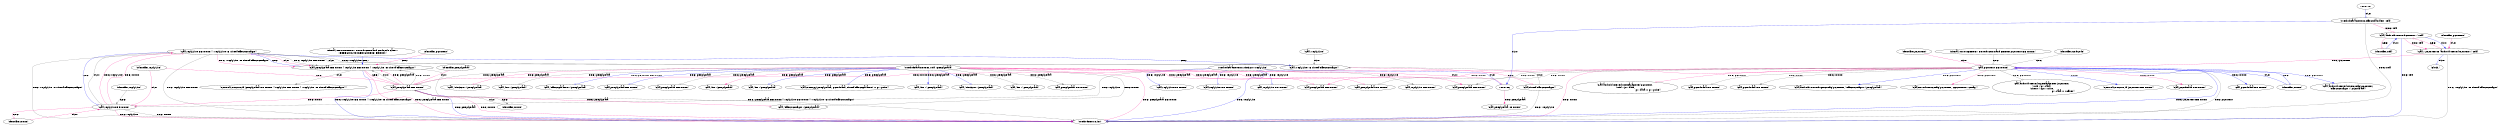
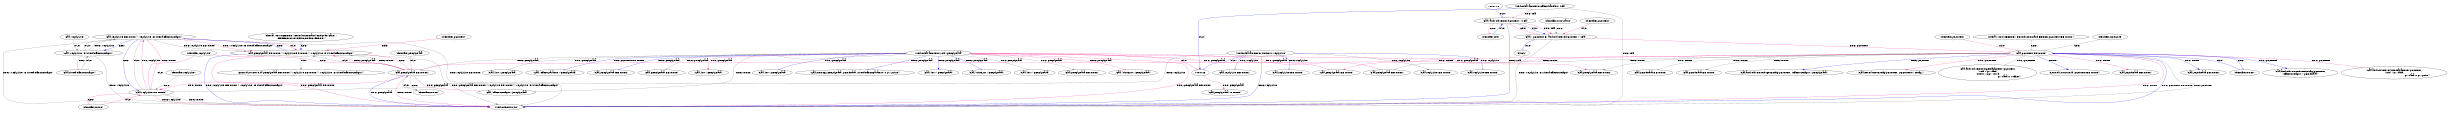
edge "1000118" -> "(MethodParameterIn,effect_handle_t  self)": now "1000118" -> "(Call,(android::ReverbContext *) self)"
node "(Identifier,LvmStatus)": added
edge "(Call,sizeof(effect_config_t))" -> "(MethodReturn,int)": now "(Call,*replySize != sizeof(effect_config_t))" -> "(MethodReturn,int)"
